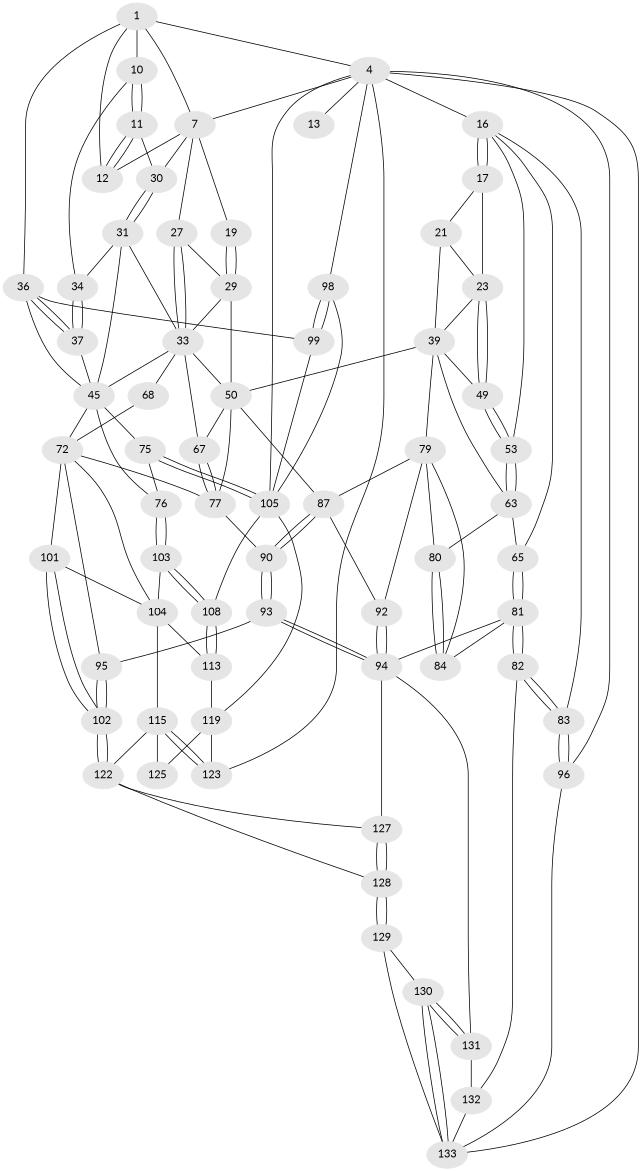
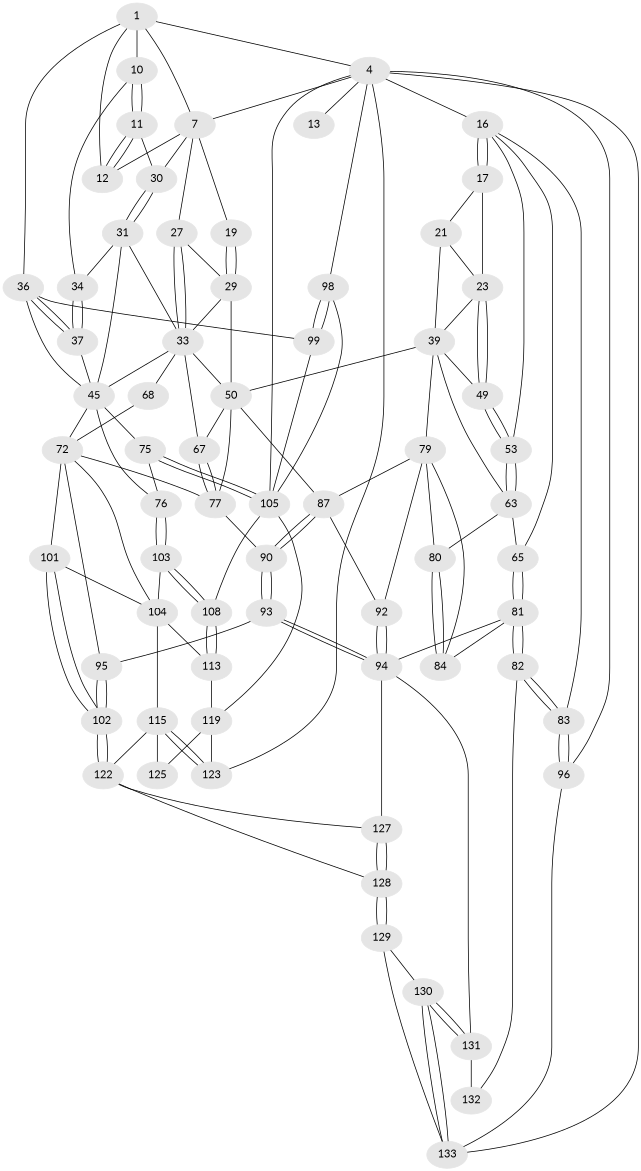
edge "132" -- "133": removed
